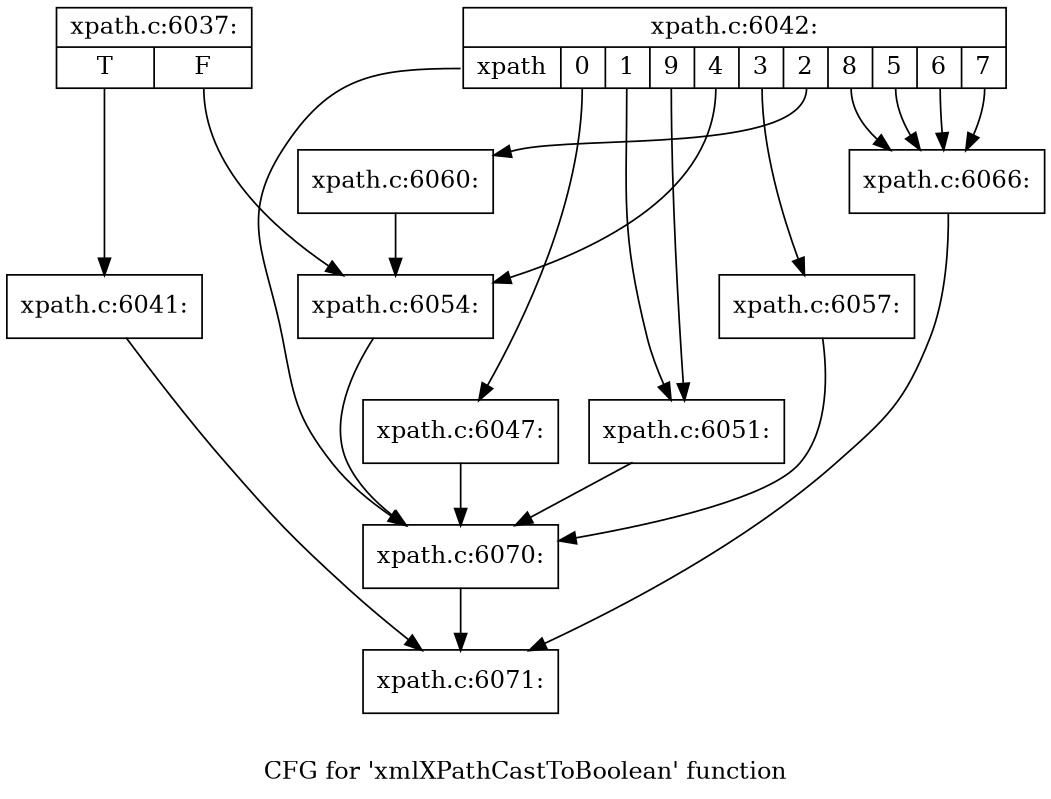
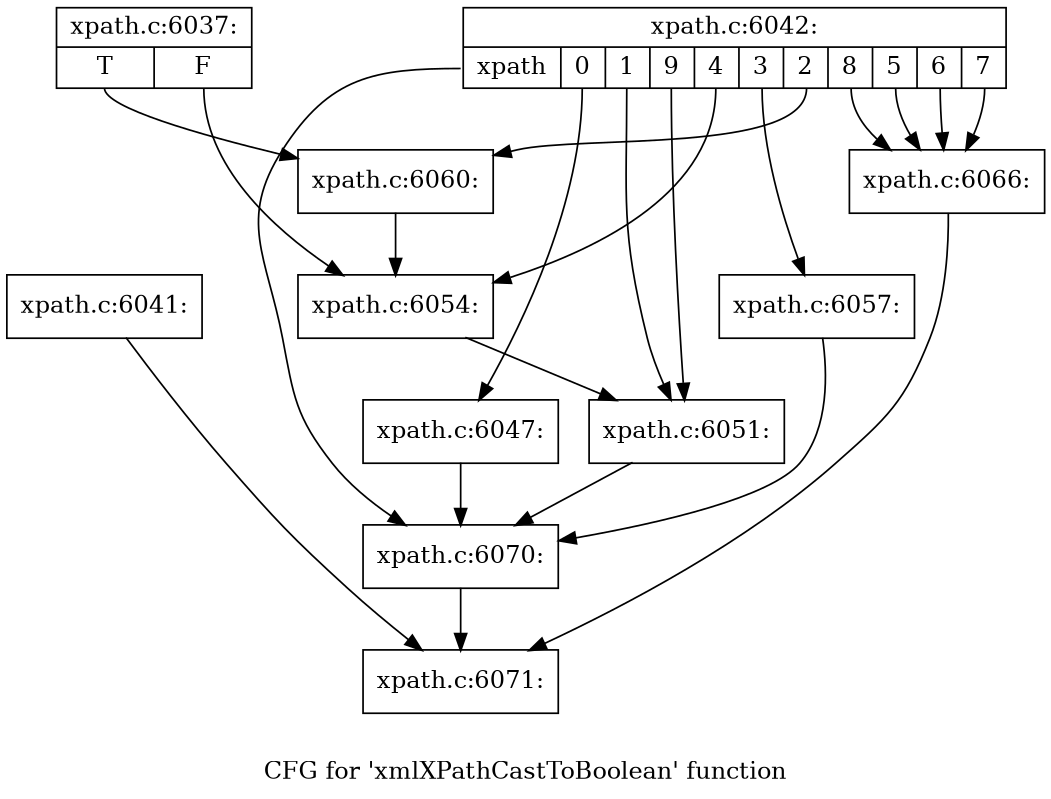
edge "xpath.c:6037:" -> "xpath.c:6041:": now "xpath.c:6037:" -> "xpath.c:6060:"
edge "xpath.c:6054:" -> "xpath.c:6070:": now "xpath.c:6054:" -> "xpath.c:6051:"
